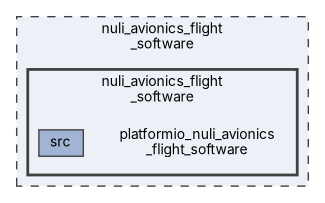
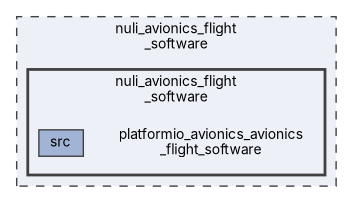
node "platformio_nuli_avionics _flight_software": label "platformio_nuli_avionics _flight_software" -> "platformio_avionics_avionics _flight_software"
